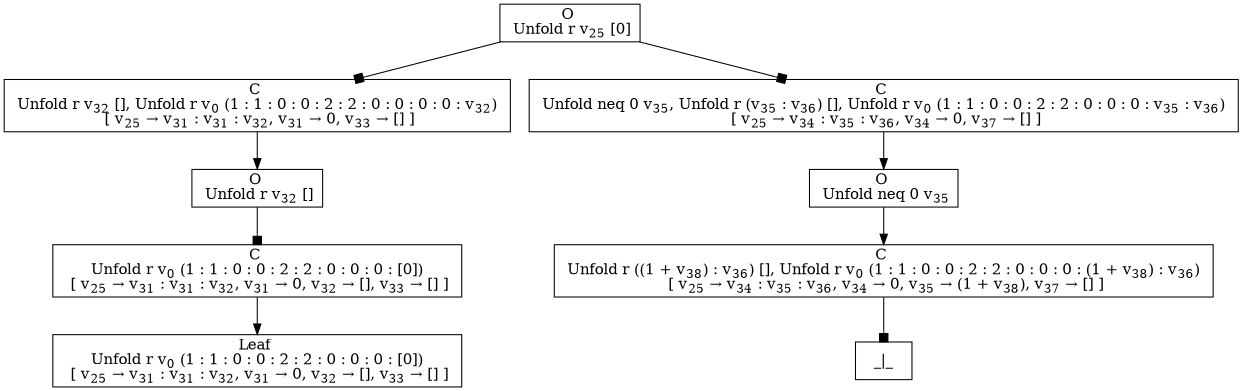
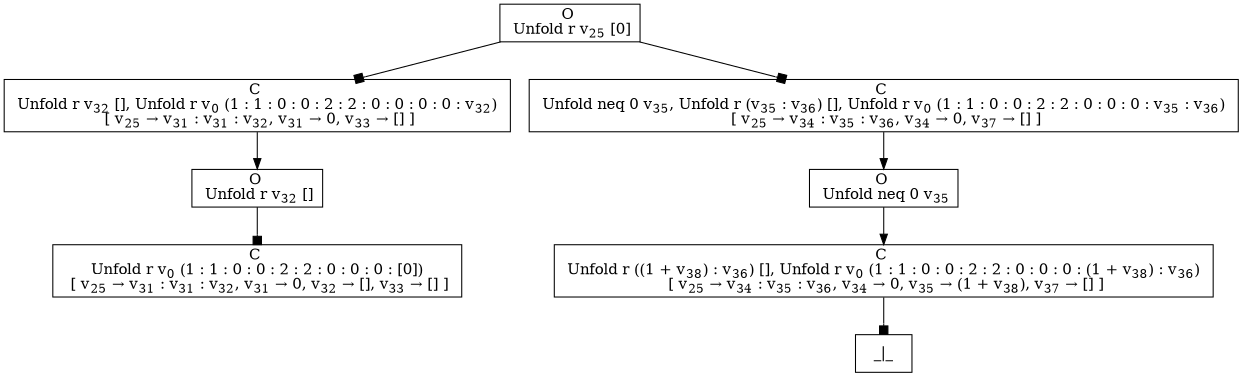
node "Leaf": removed
